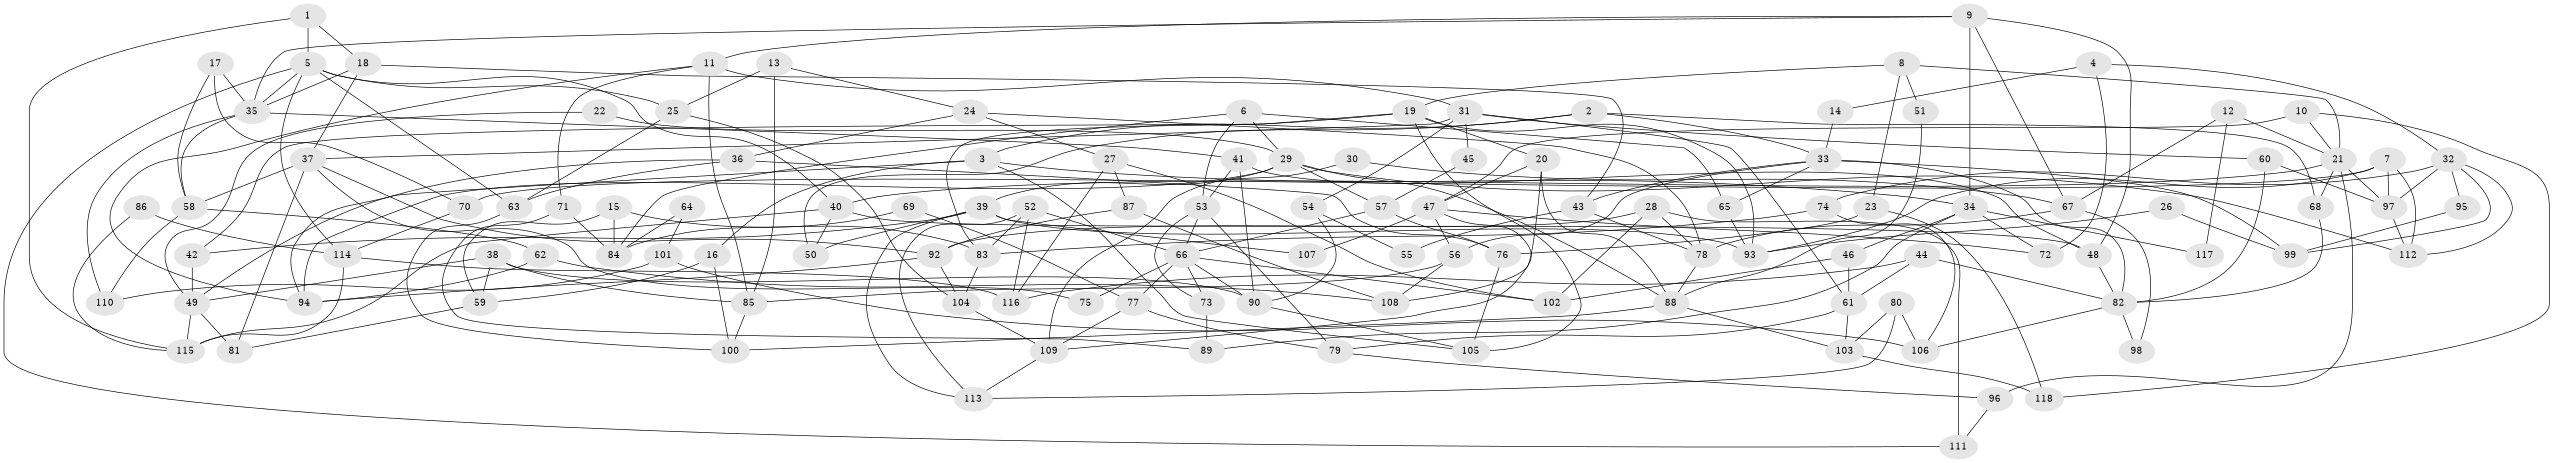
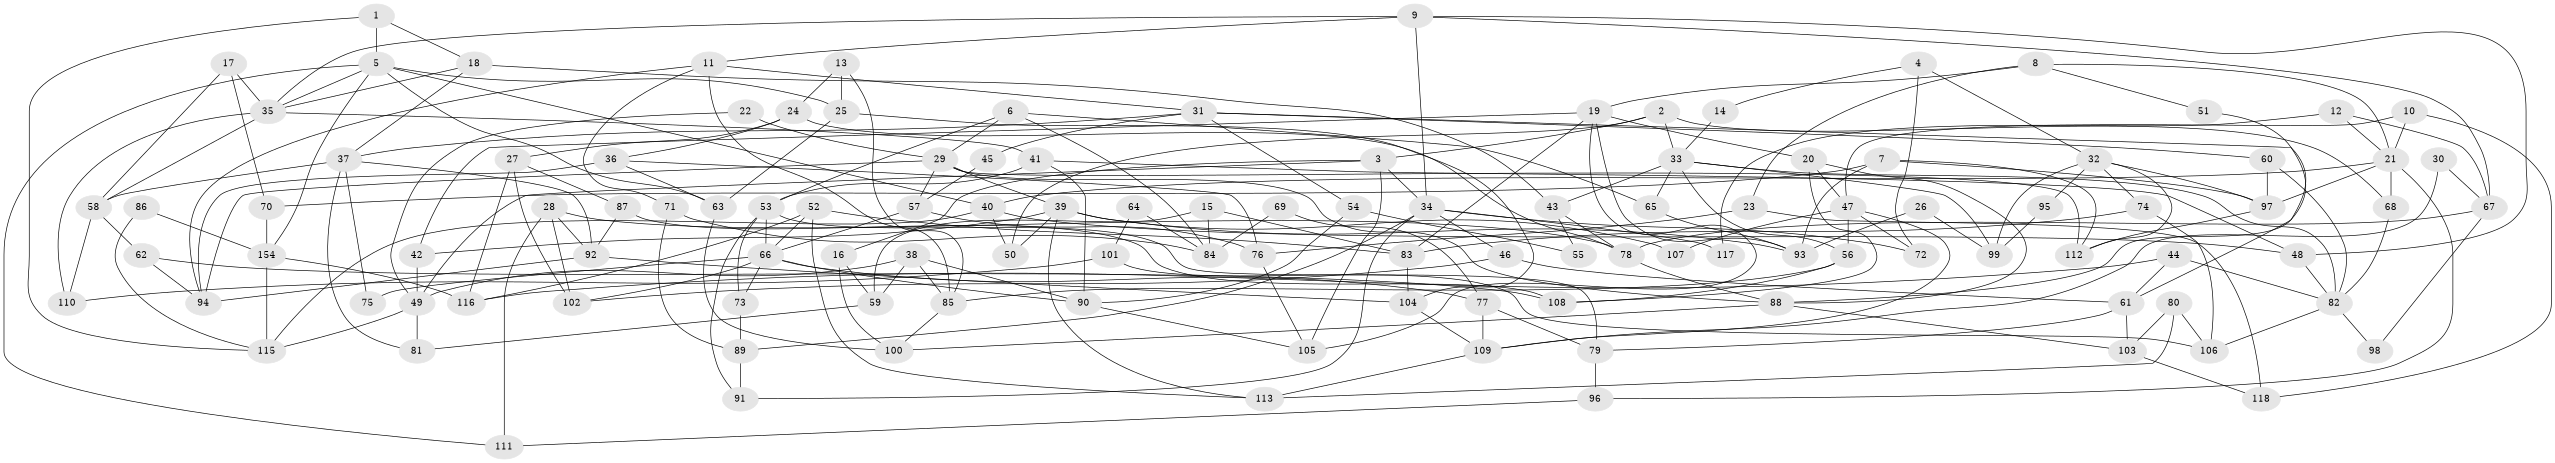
node "114": label "114" -> "154"
node "91": added
